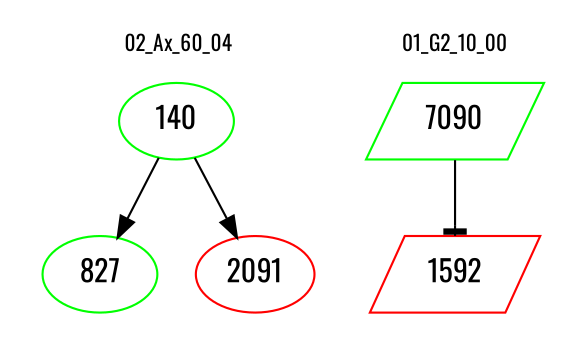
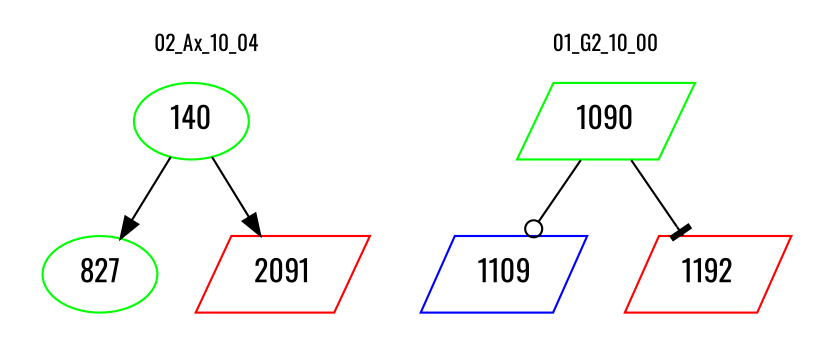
cluster "02_Ax_60_04": label "02_Ax_60_04" -> "02_Ax_10_04"
node "7090": label "7090" -> "1090"
node "2091": shape ellipse -> parallelogram
node "1592": label "1592" -> "1192"
node "1109": added
